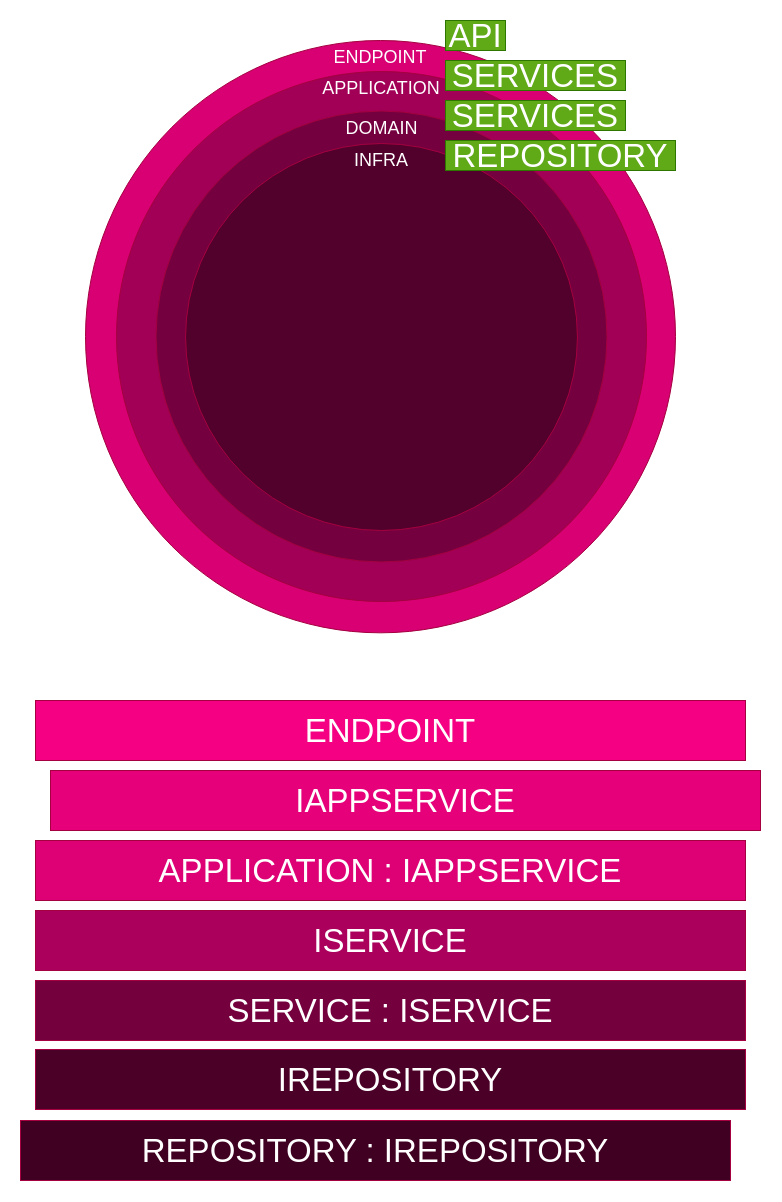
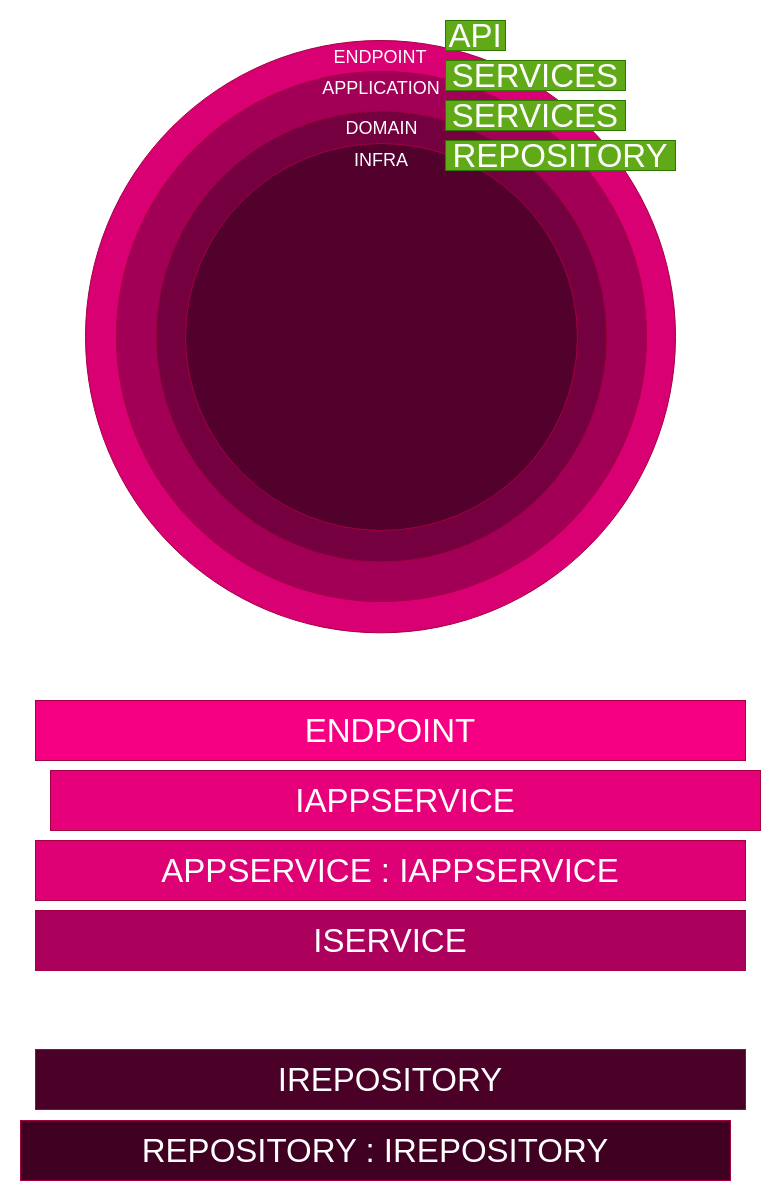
node "APPLICATION : IAPPSERVICE": label "APPLICATION : IAPPSERVICE" -> "APPSERVICE : IAPPSERVICE"
node "SERVICE : ISERVICE": removed
